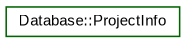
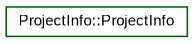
node "Database::ProjectInfo": label "Database::ProjectInfo" -> "ProjectInfo::ProjectInfo"
